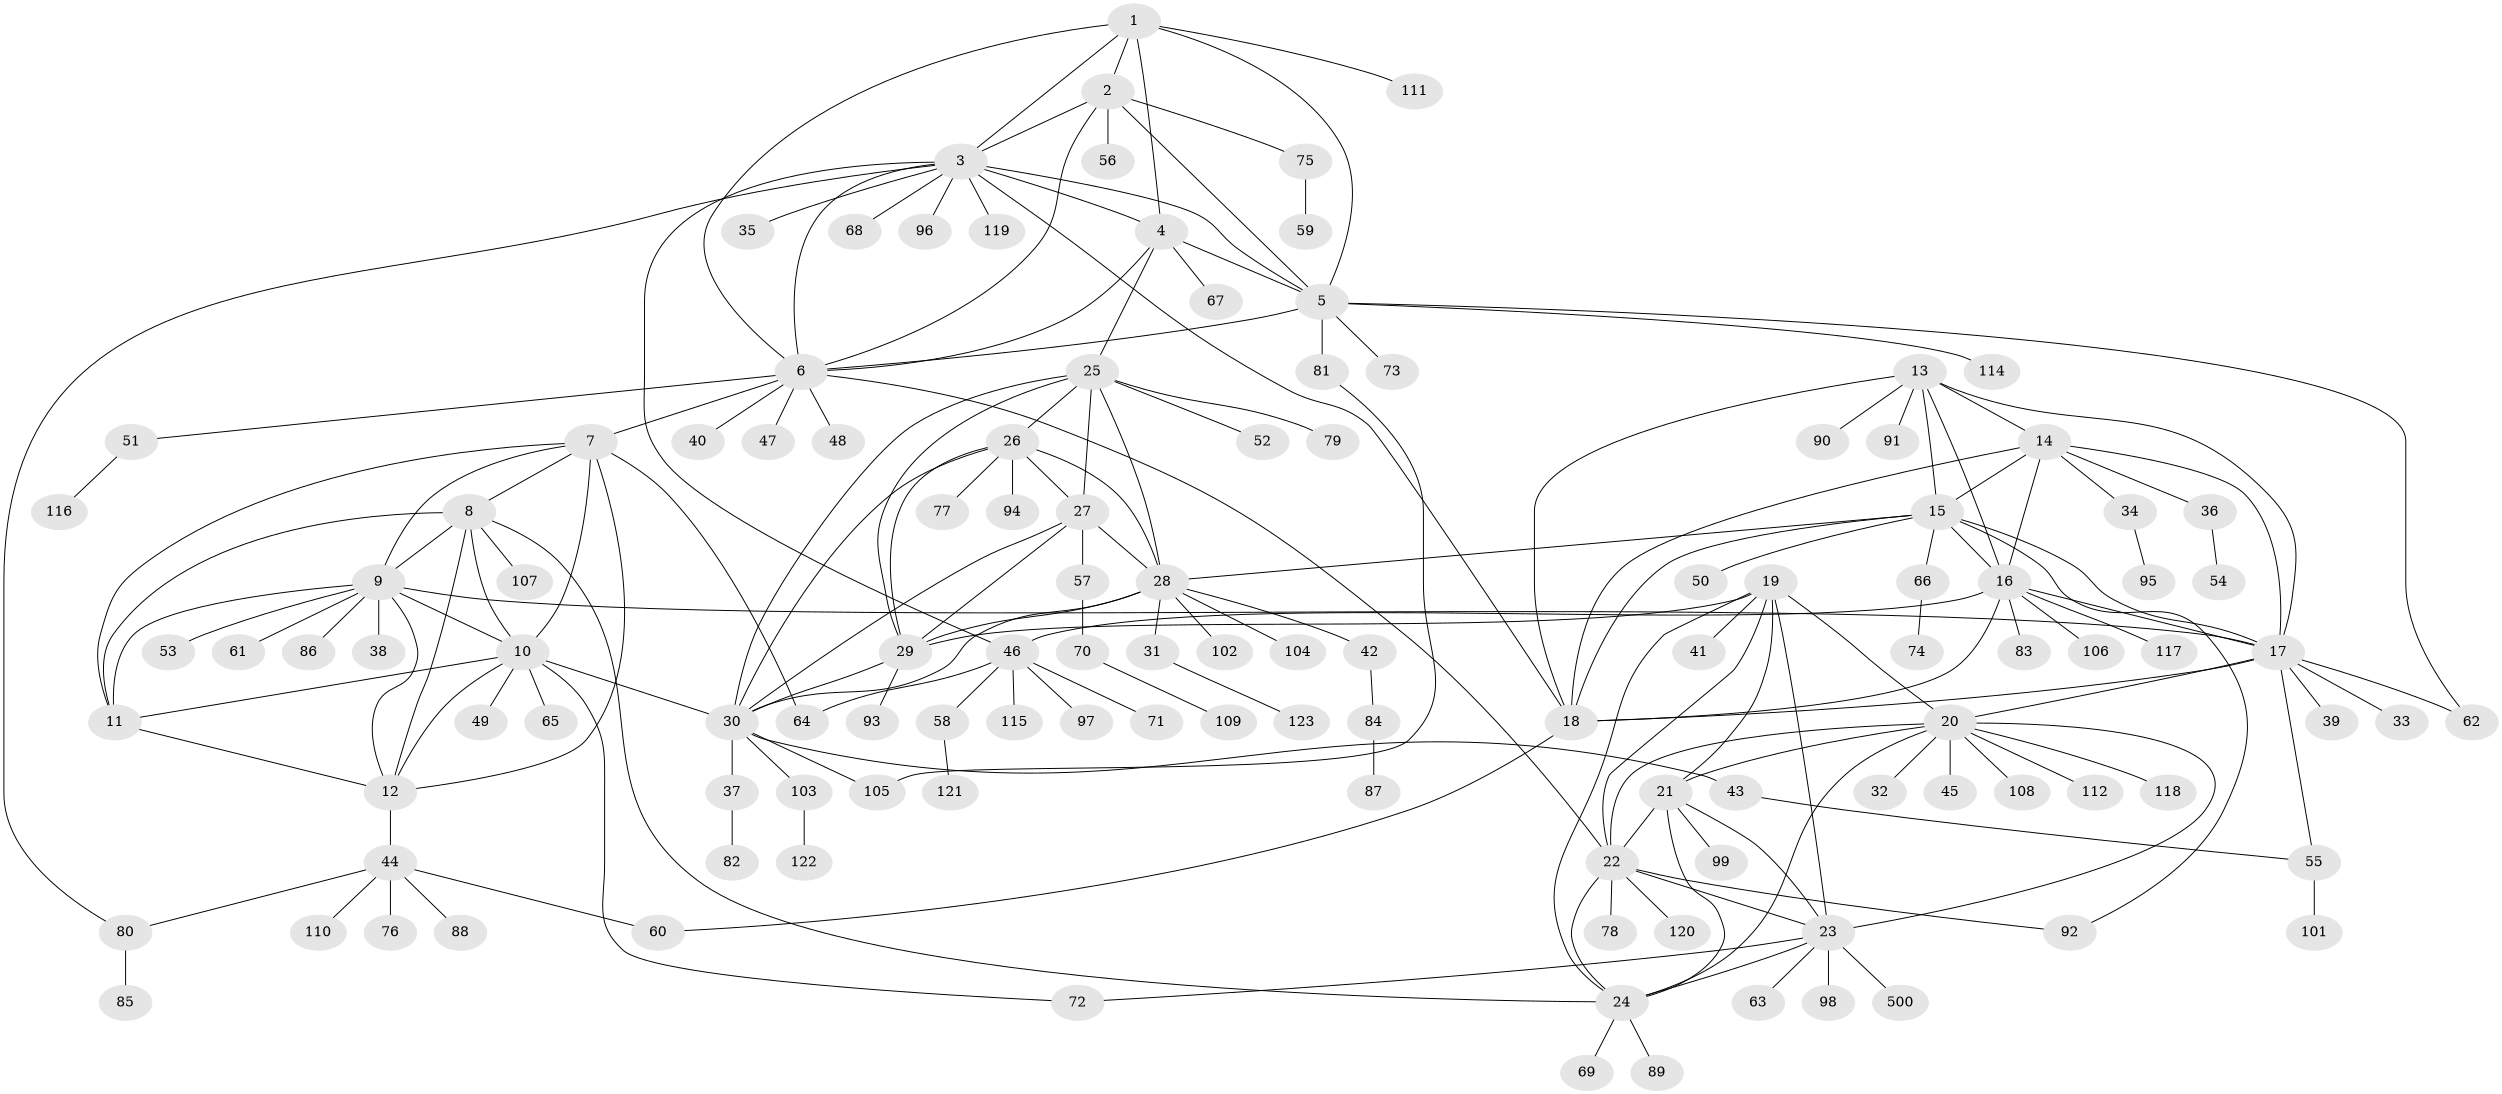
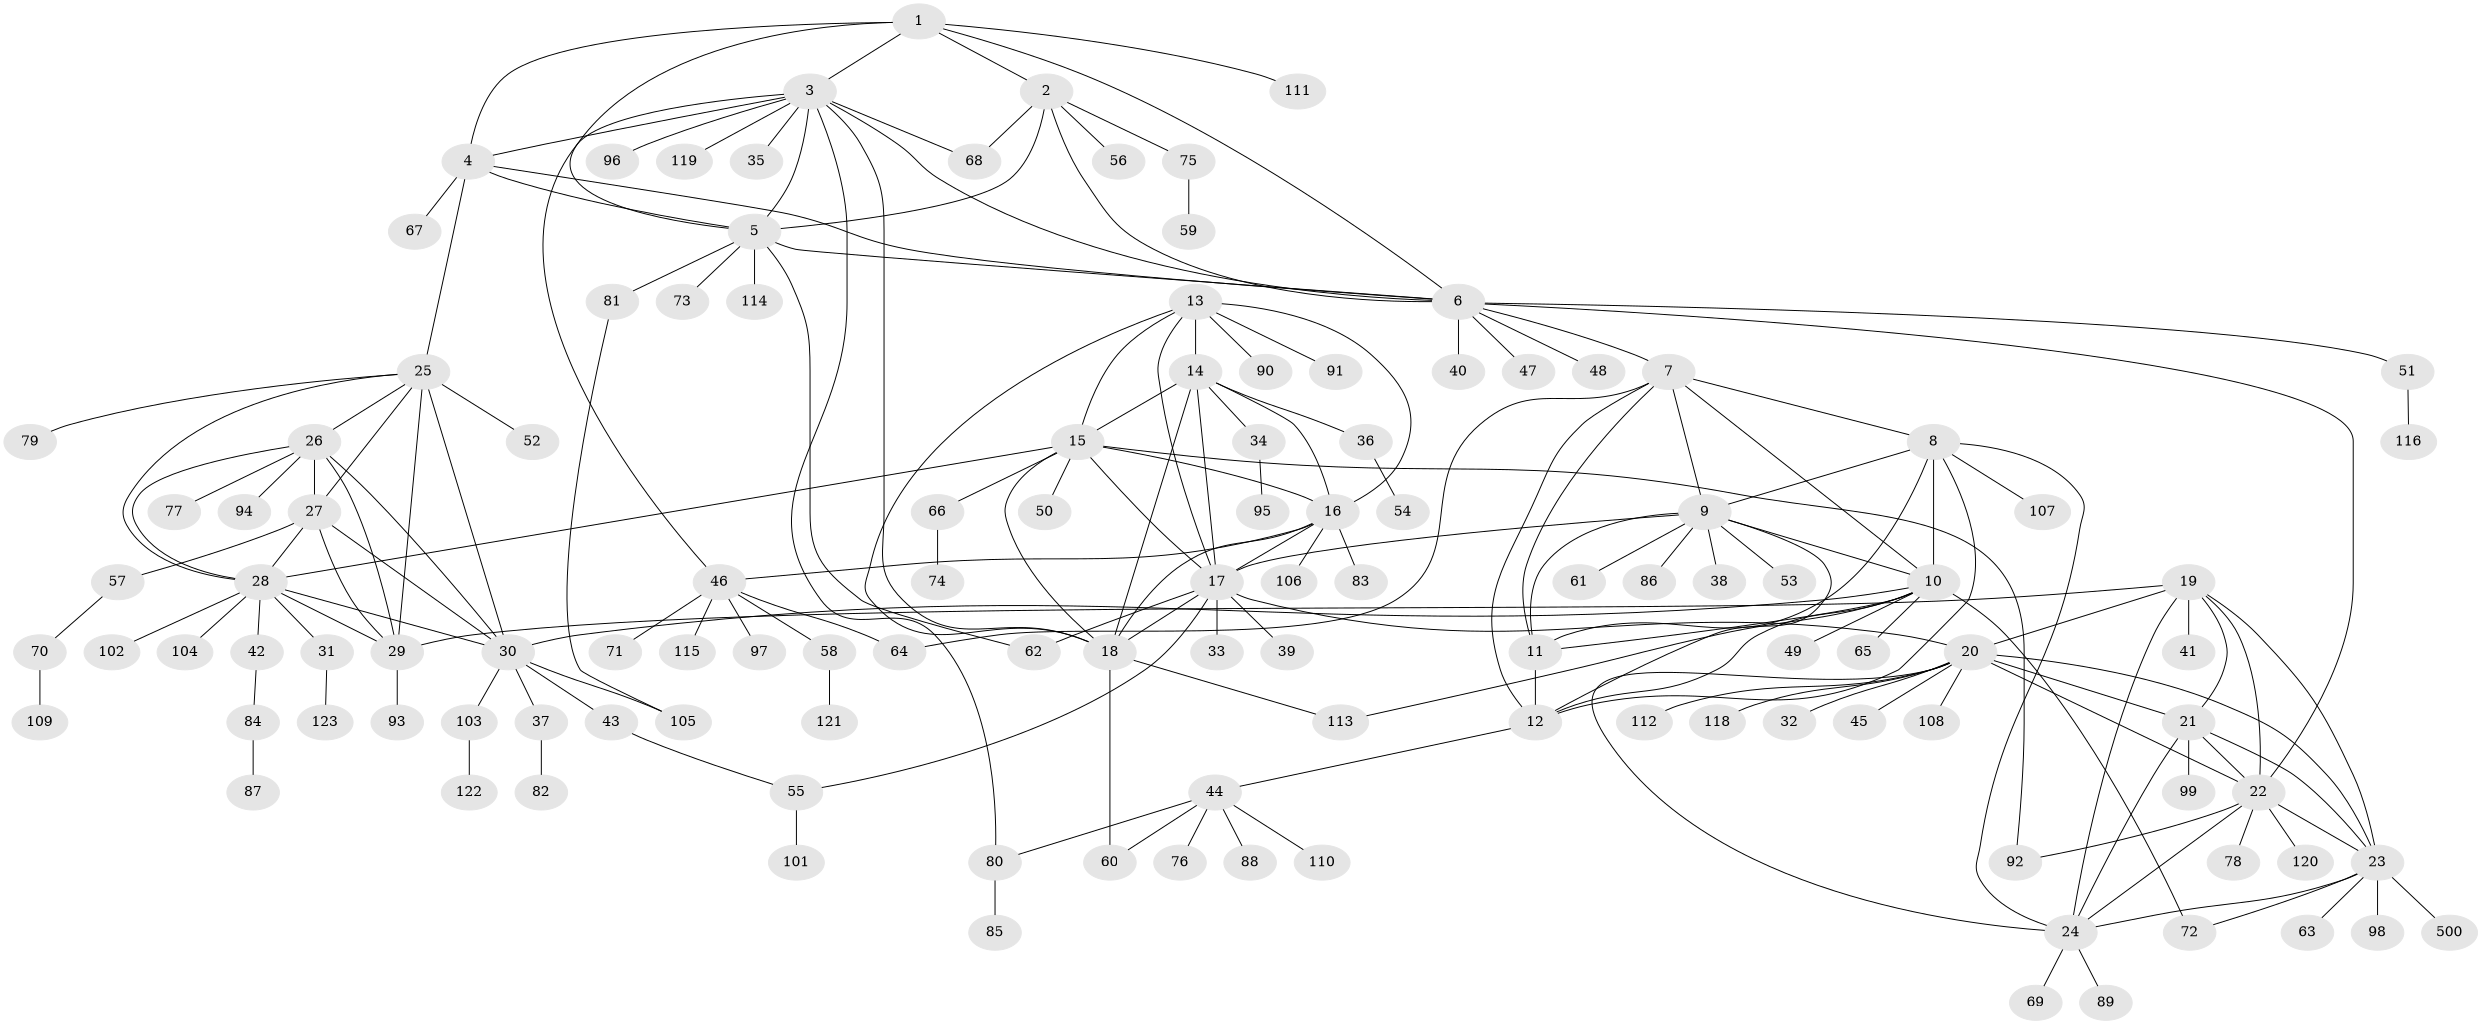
edge "2" -- "3": now "2" -- "68"
node "117": removed
edge "29" -- "30": removed
node "113": added
